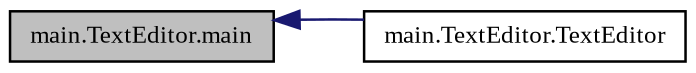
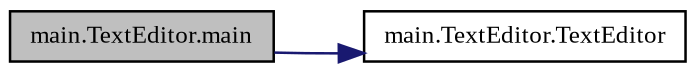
edge "main.TextEditor.TextEditor" -> "main.TextEditor.main": reversed
